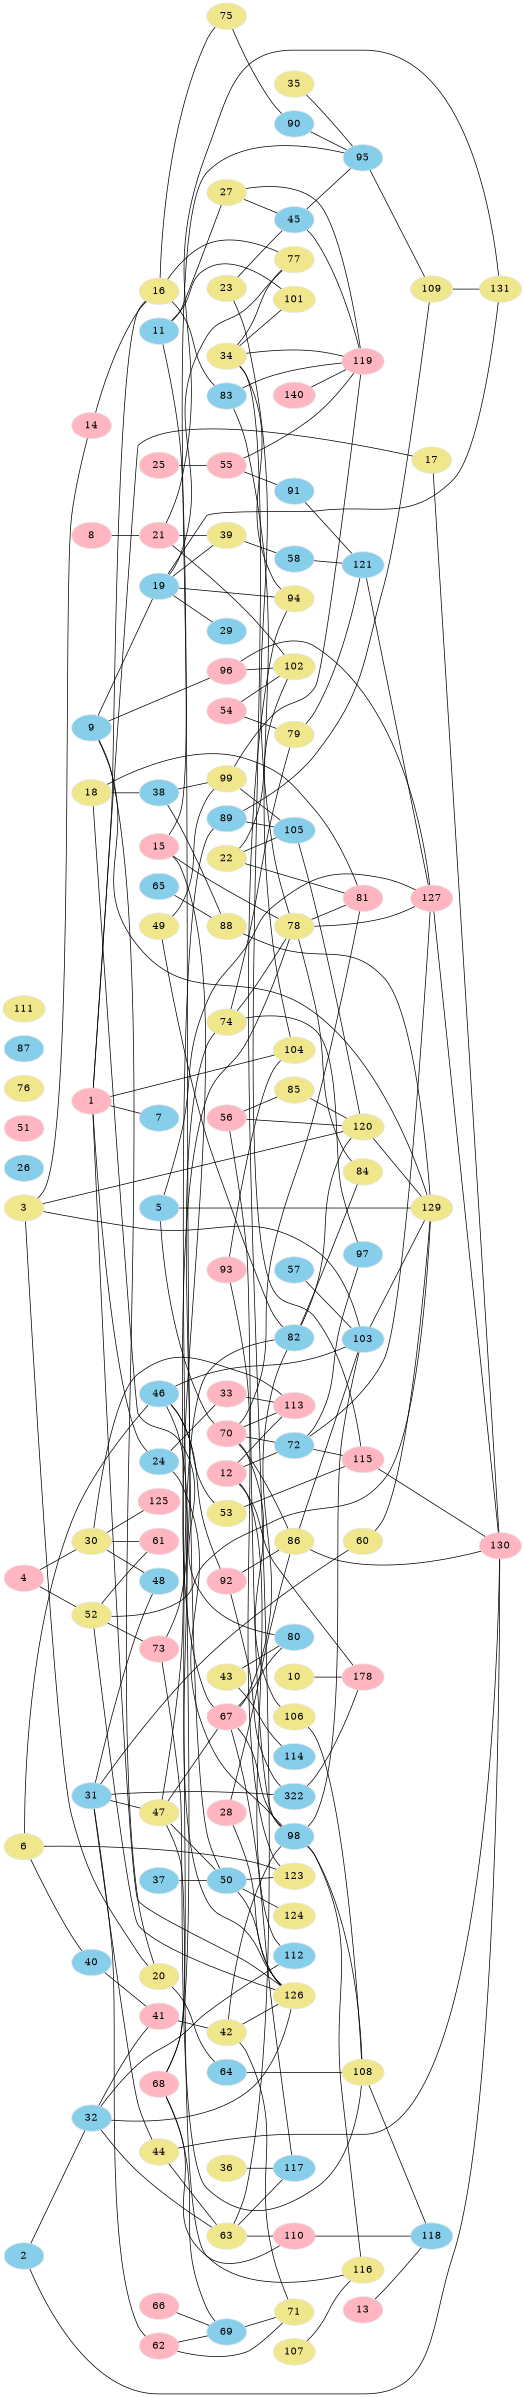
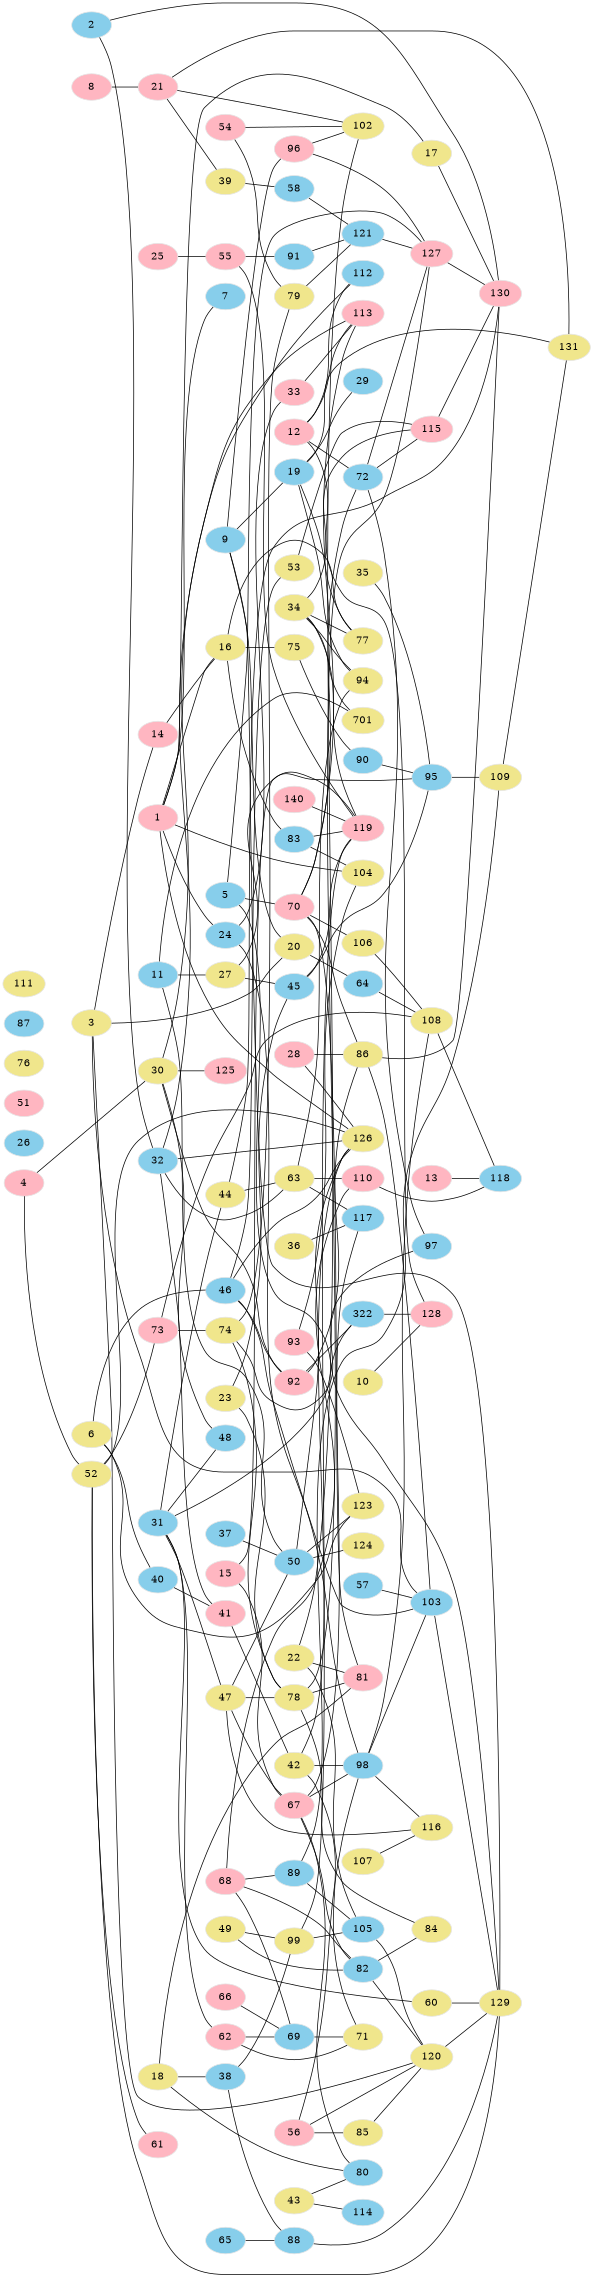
node "101": label "101" -> "701"
edge "39" -- "19": removed
edge "15" -- "78": removed
node "88": fillcolor khaki -> skyblue
edge "30" -- "61": now "30" -- "92"
node "178": label "178" -> "128"
